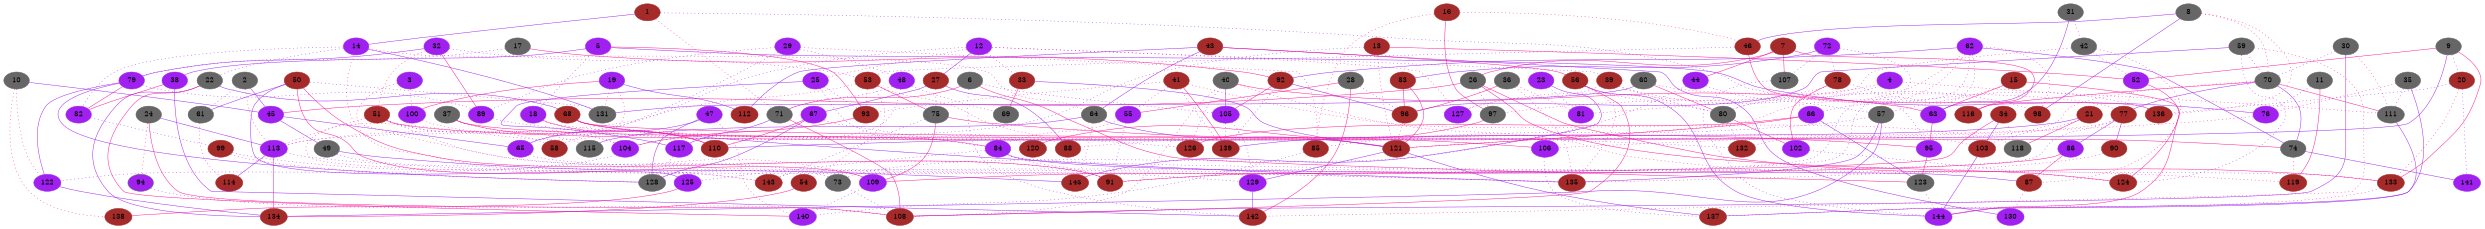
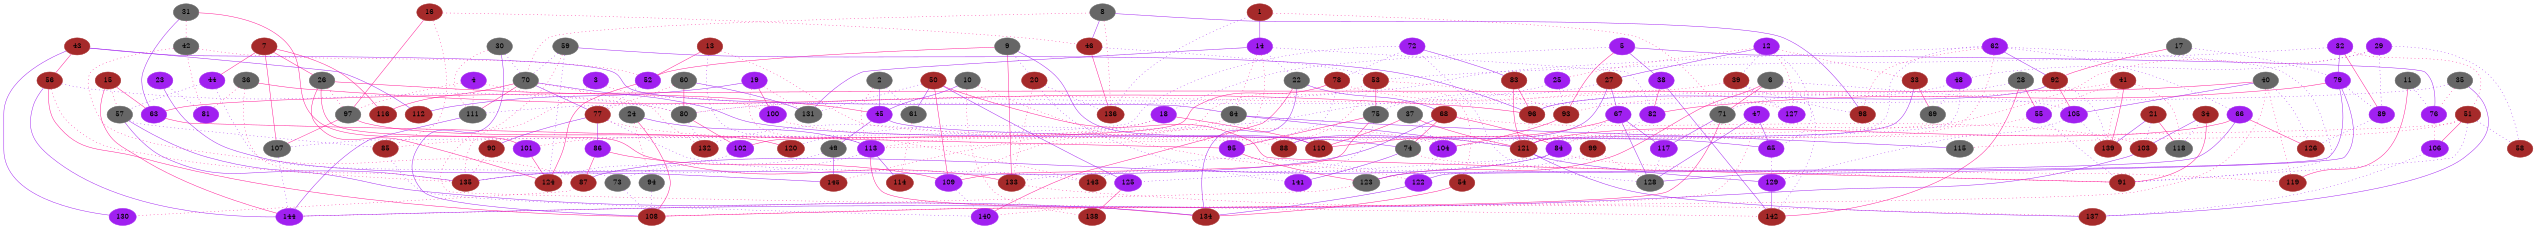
edge "62" -- "74": style solid -> dotted
edge "62" -- "80": color deeppink -> purple
edge "25" -- "117": now "67" -- "117"
edge "4" -- "80": color purple -> deeppink
edge "97" -- "107": added
node "101": added
node "94": fillcolor purple -> gray40
